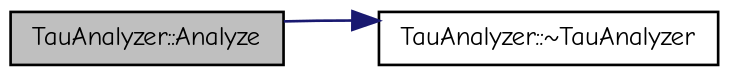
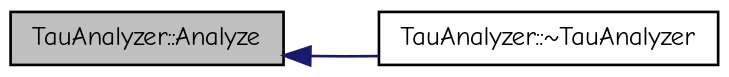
edge "TauAnalyzer::Analyze" -> "TauAnalyzer::~TauAnalyzer": reversed
